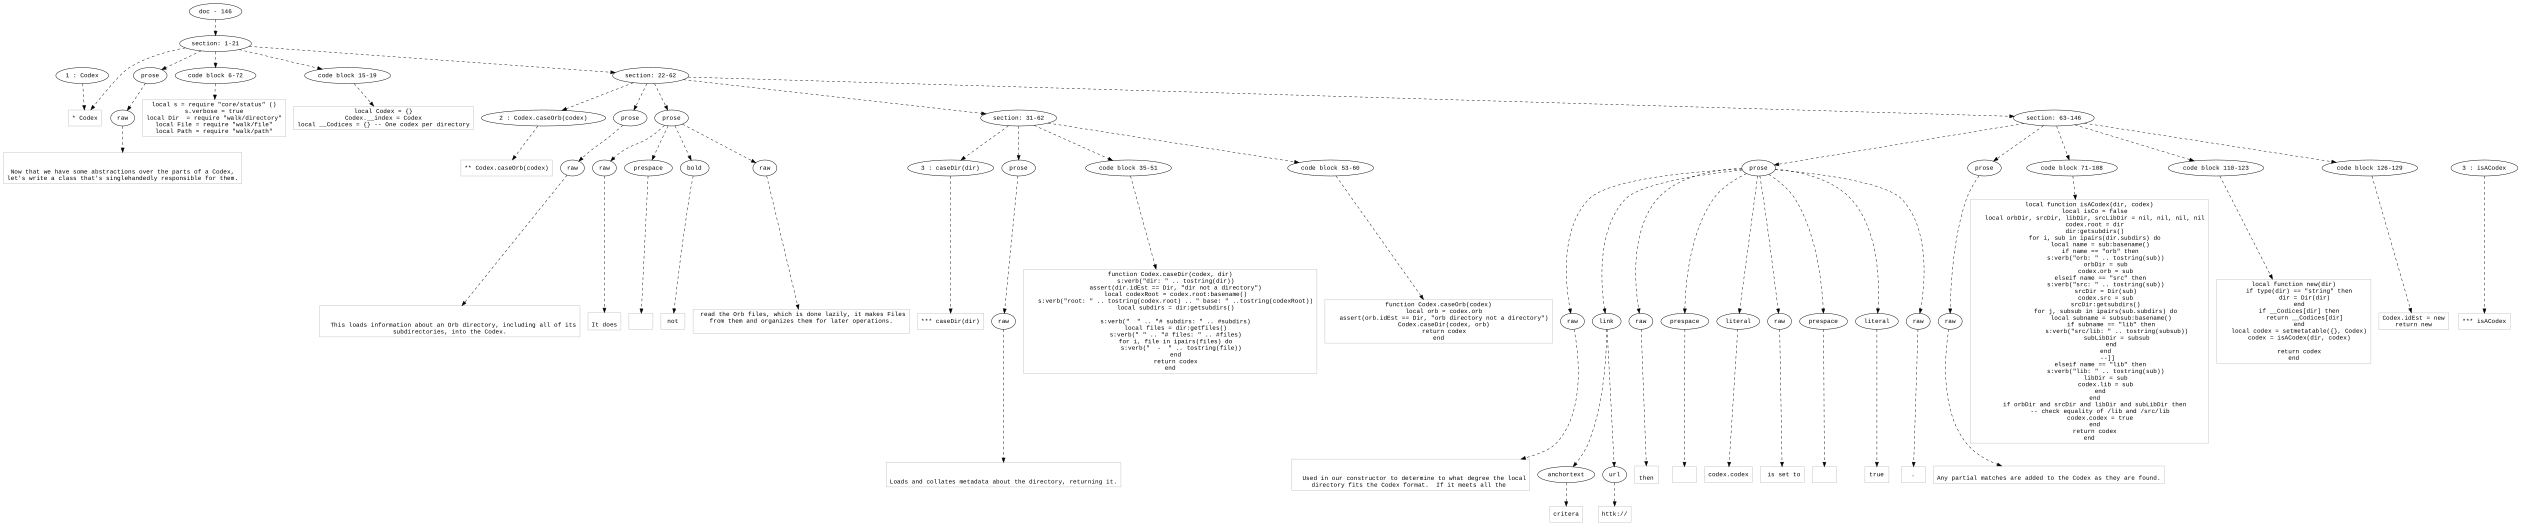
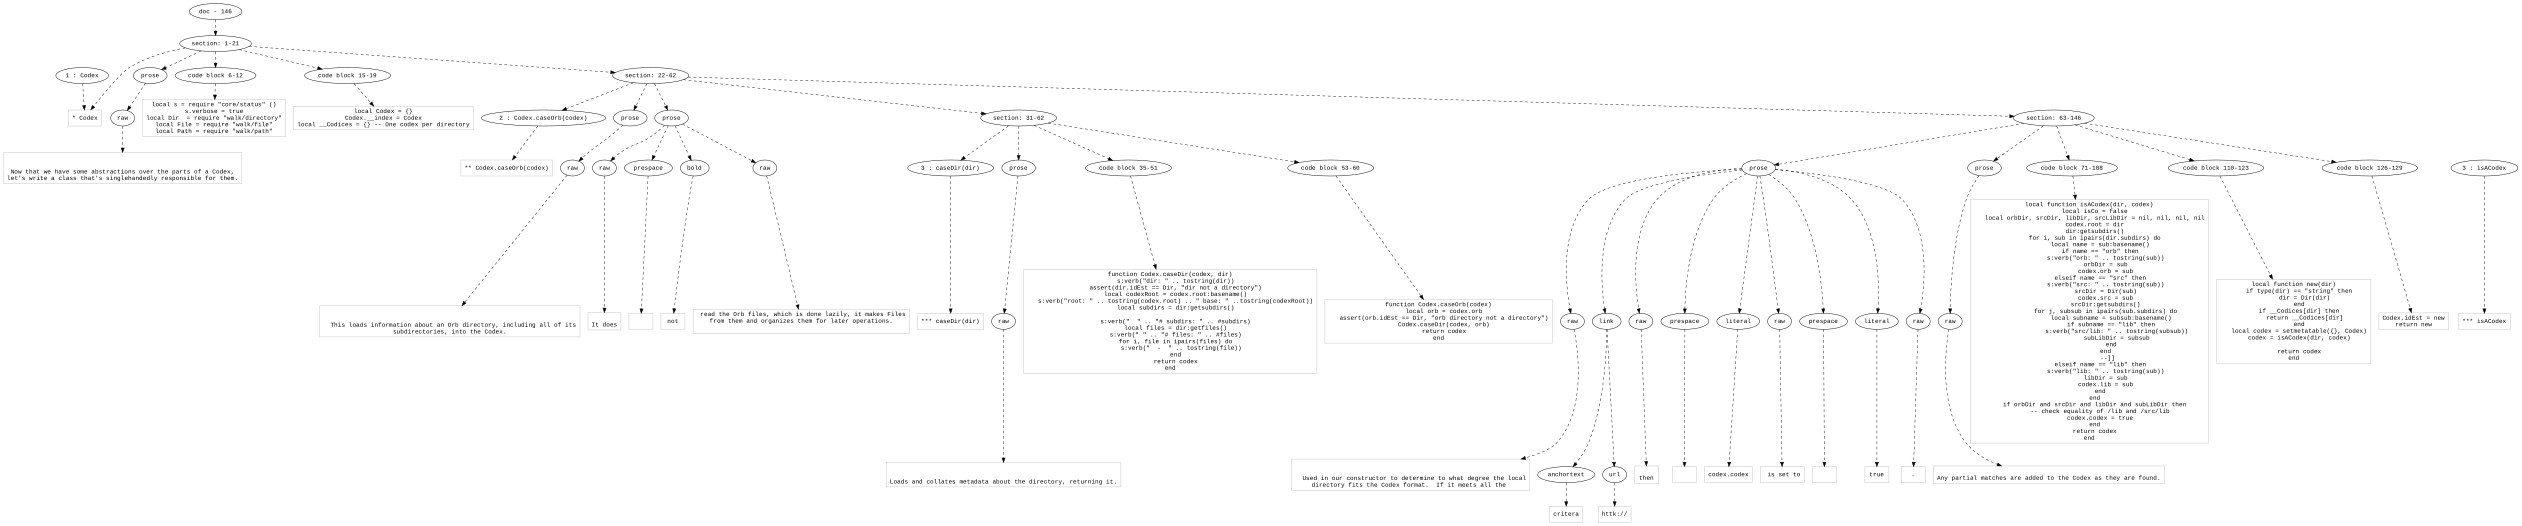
node "code block 6-72": label "code block 6-72" -> "code block 6-12"
